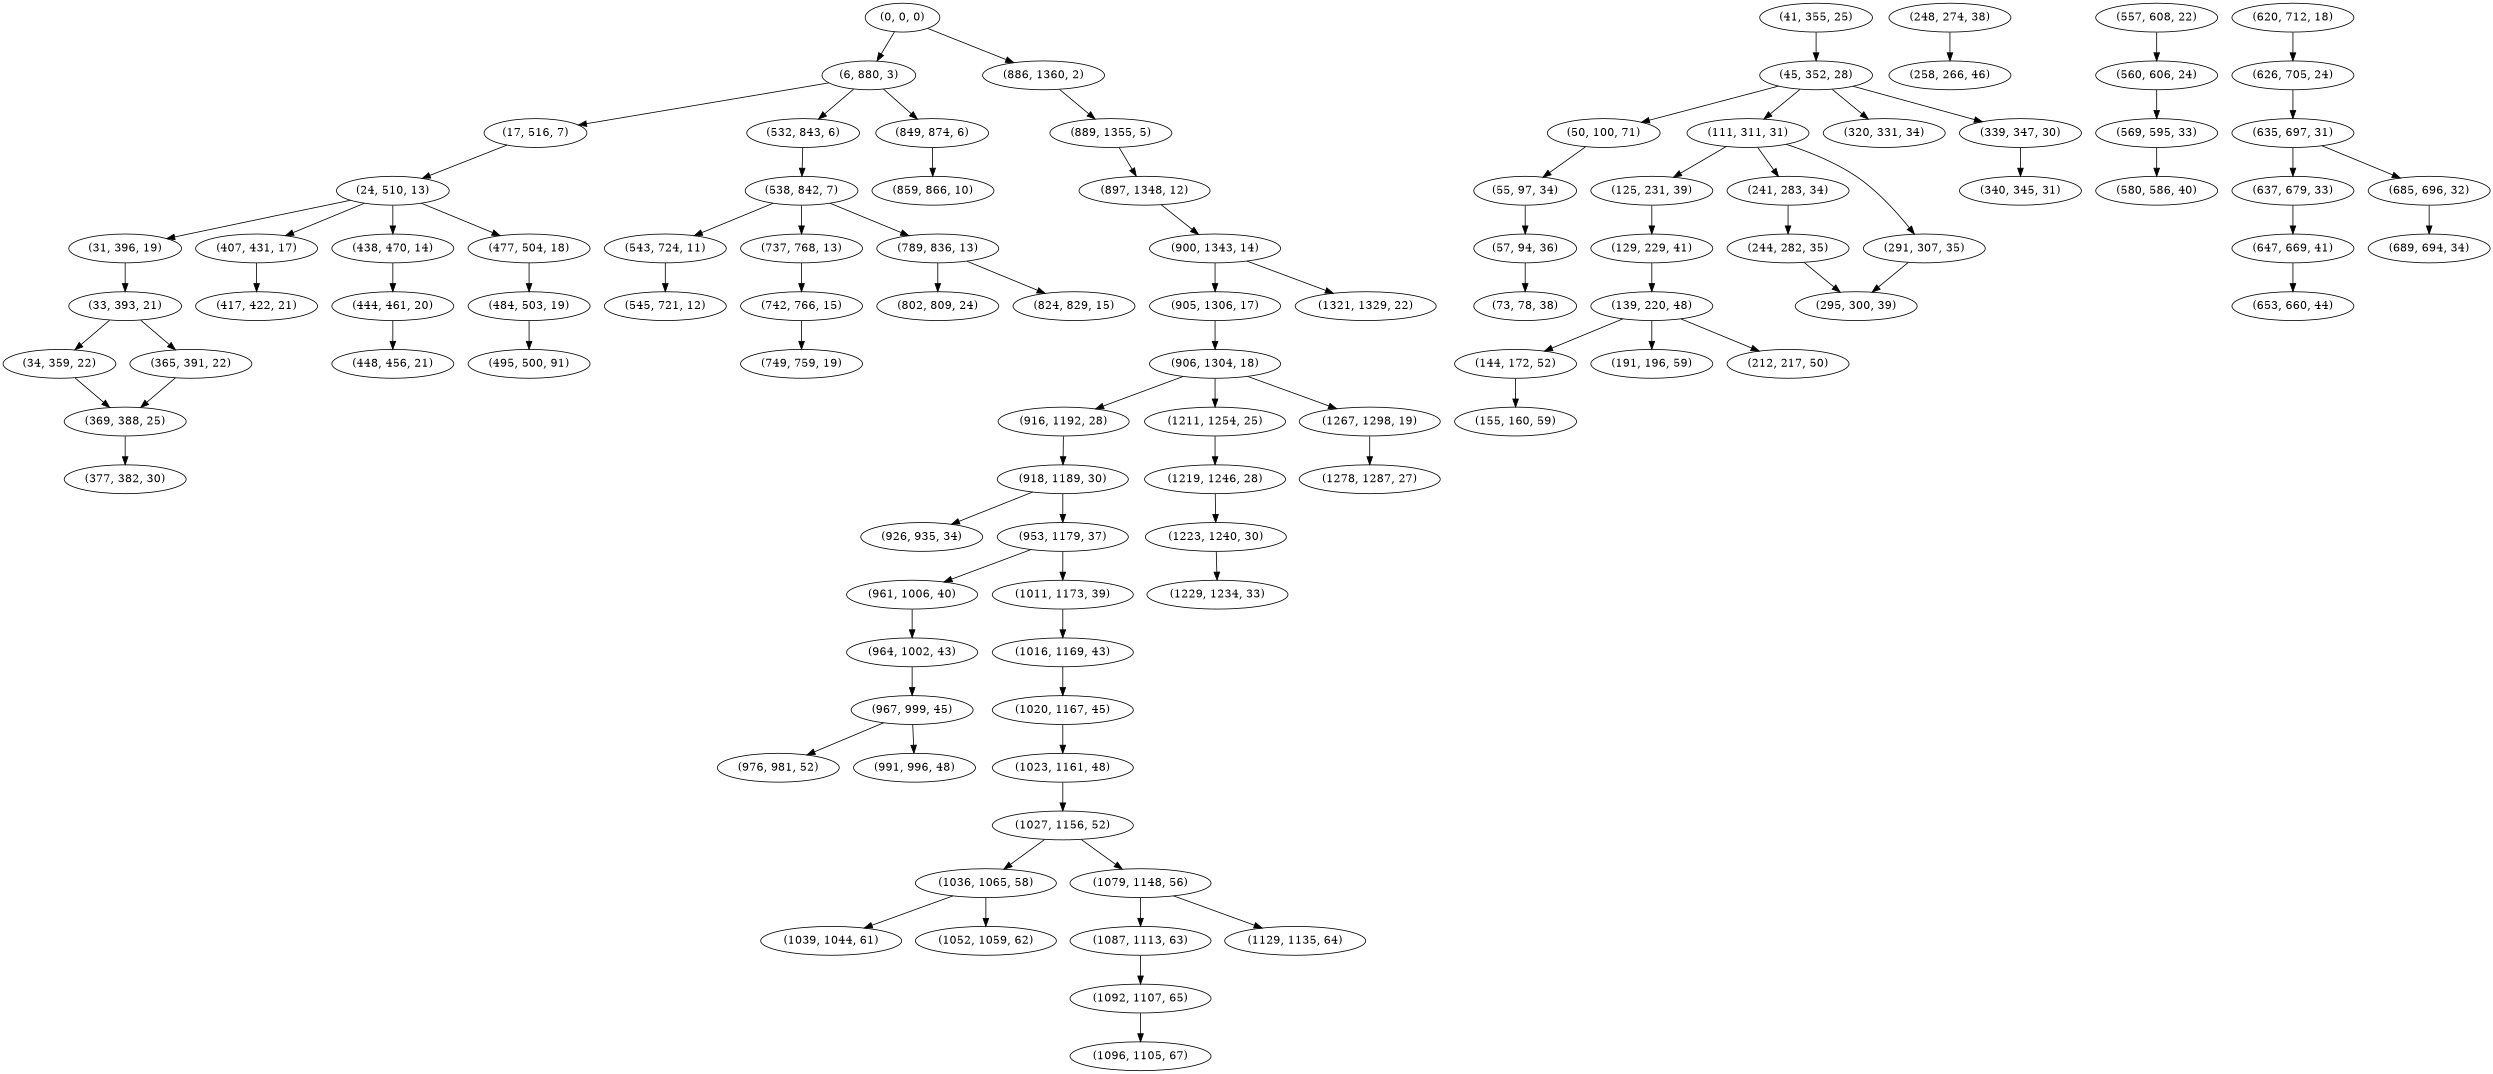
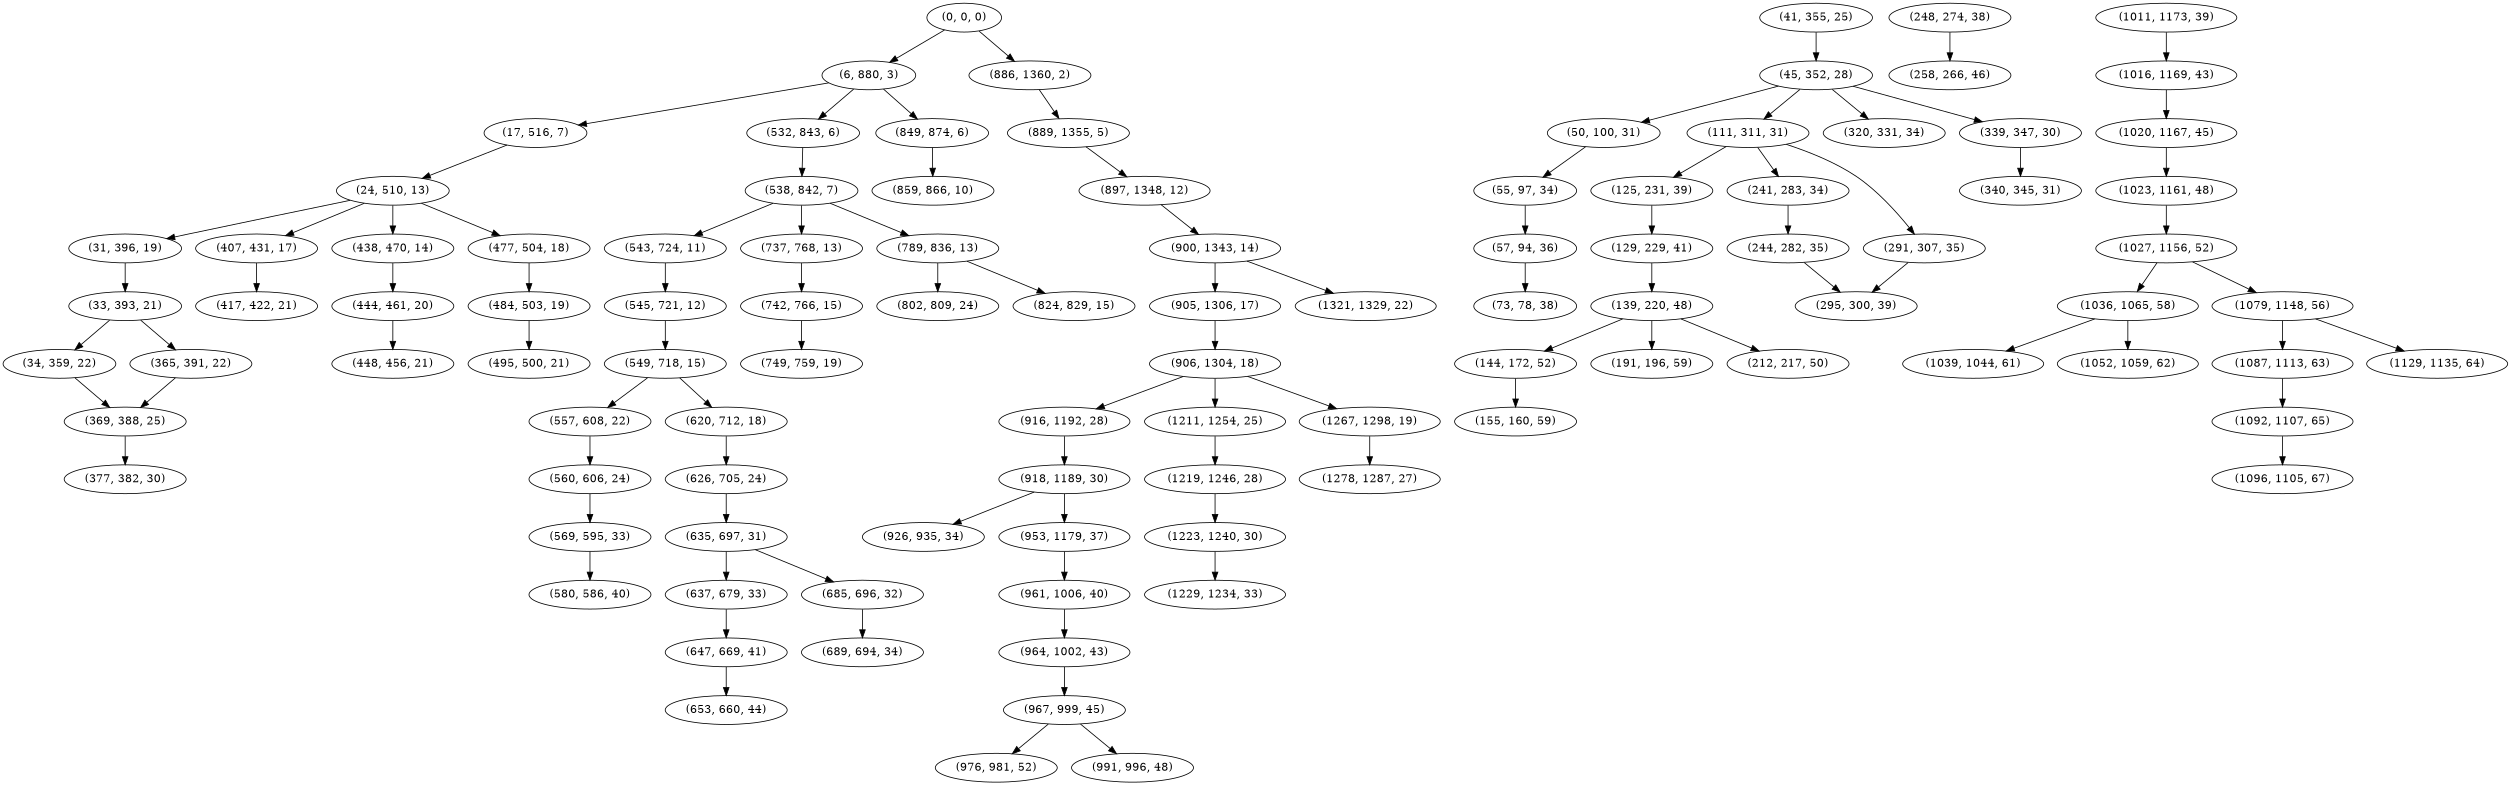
node "(50, 100, 71)": label "(50, 100, 71)" -> "(50, 100, 31)"
node "(495, 500, 91)": label "(495, 500, 91)" -> "(495, 500, 21)"
node "(549, 718, 15)": added
edge "(953, 1179, 37)" -> "(1011, 1173, 39)": removed
